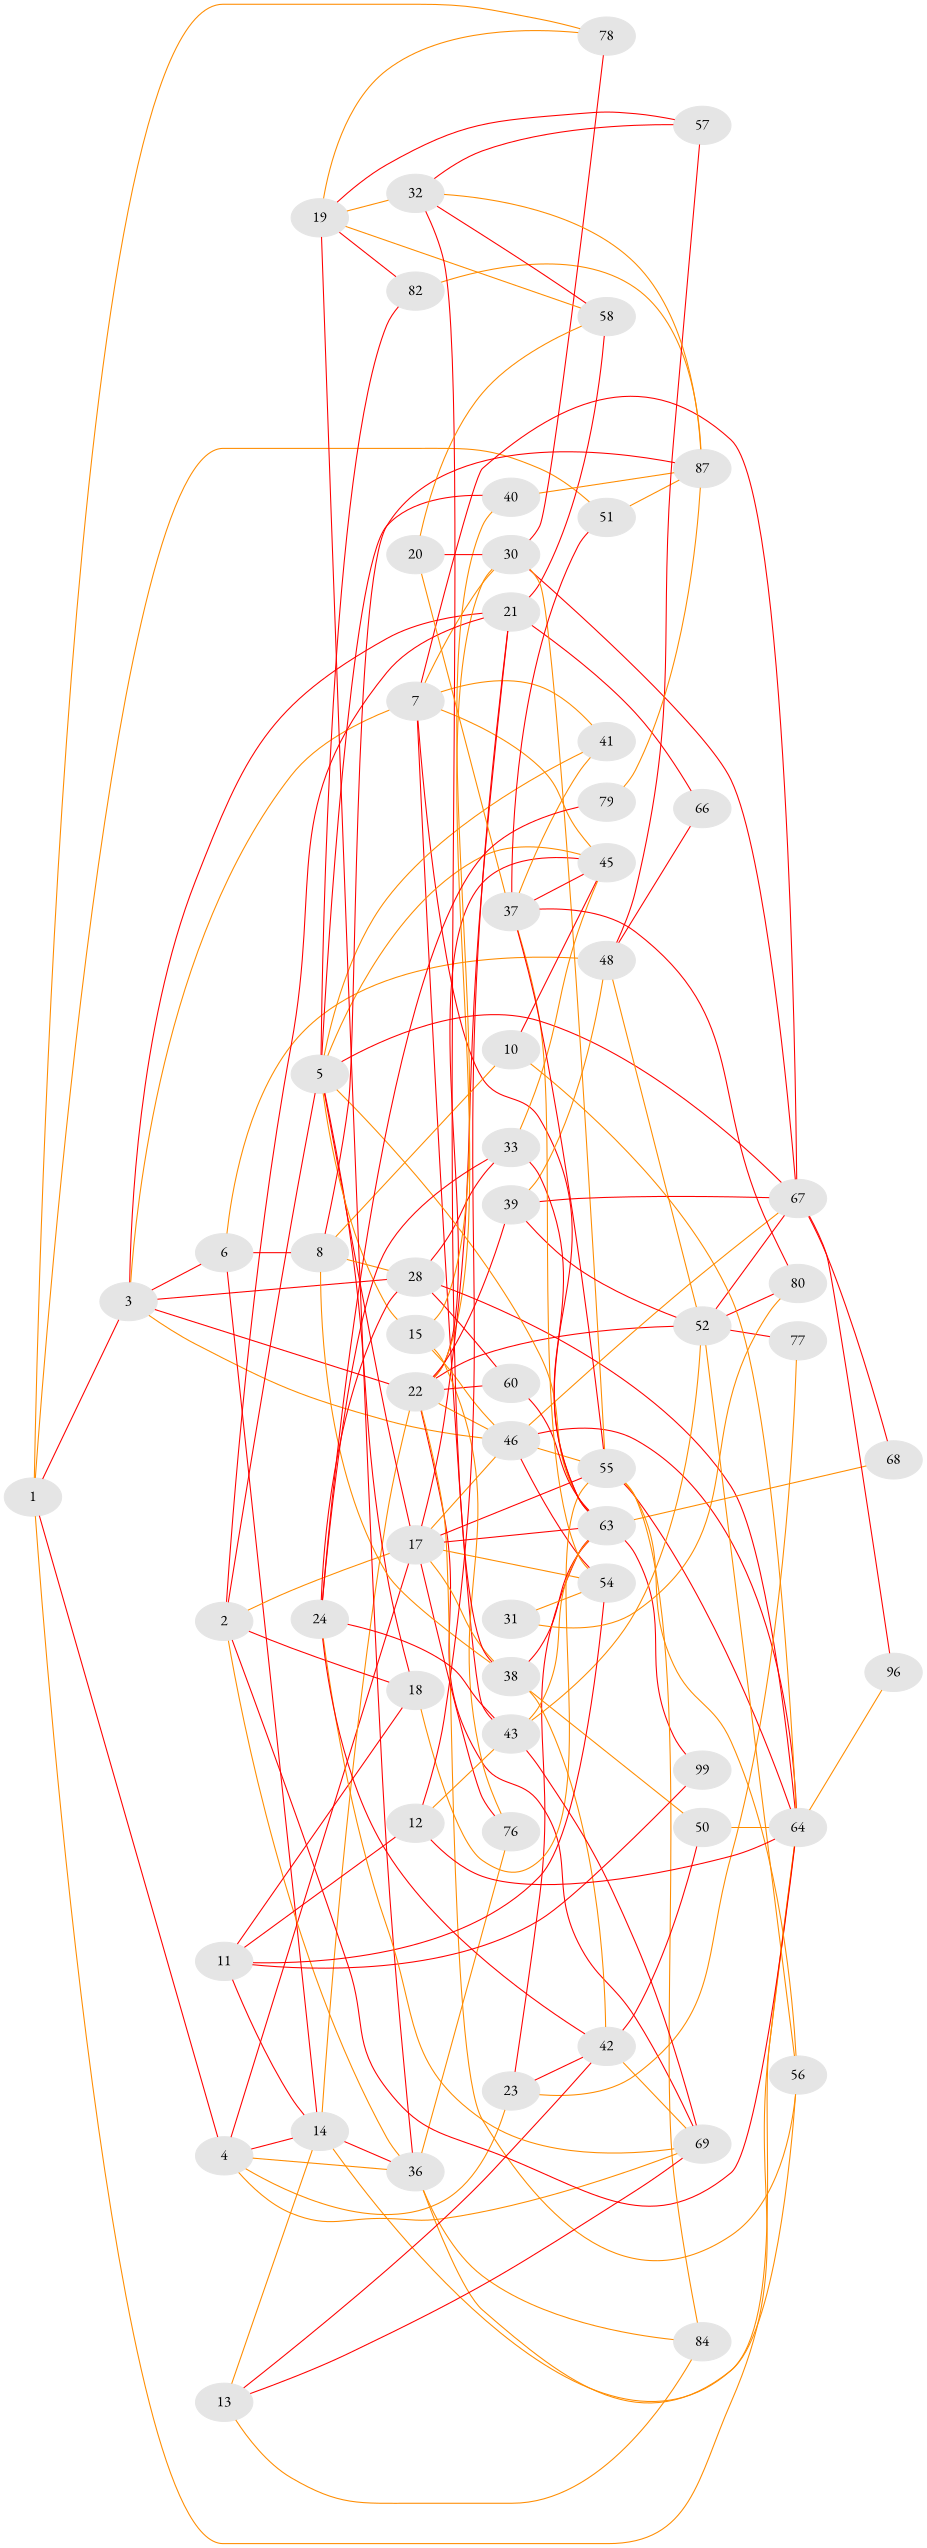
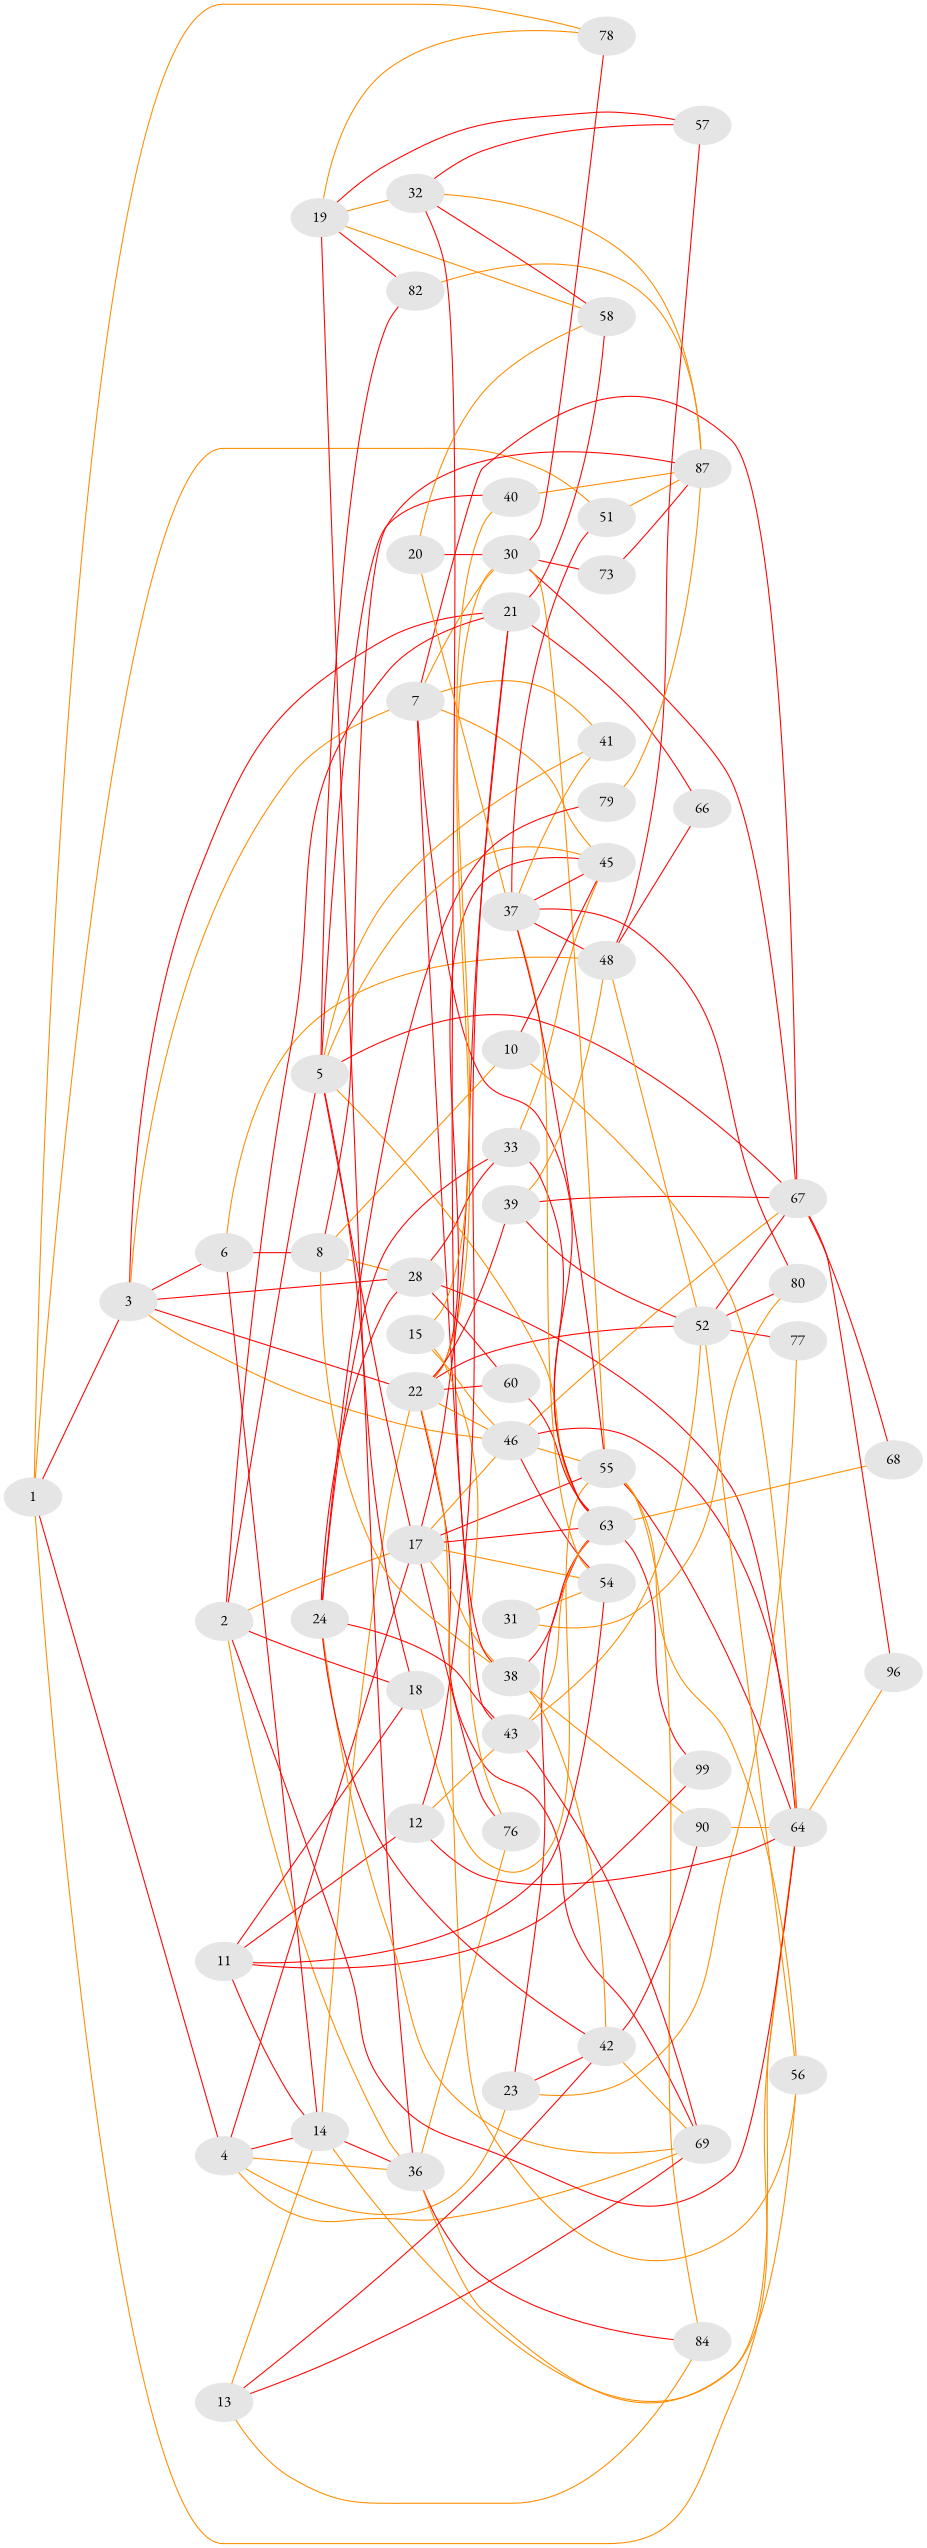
node "73": added
edge "37" -- "48": added
edge "5" -- "15": removed
node "50": label "50" -> "90"
edge "36" -- "84": color darkorange -> red
